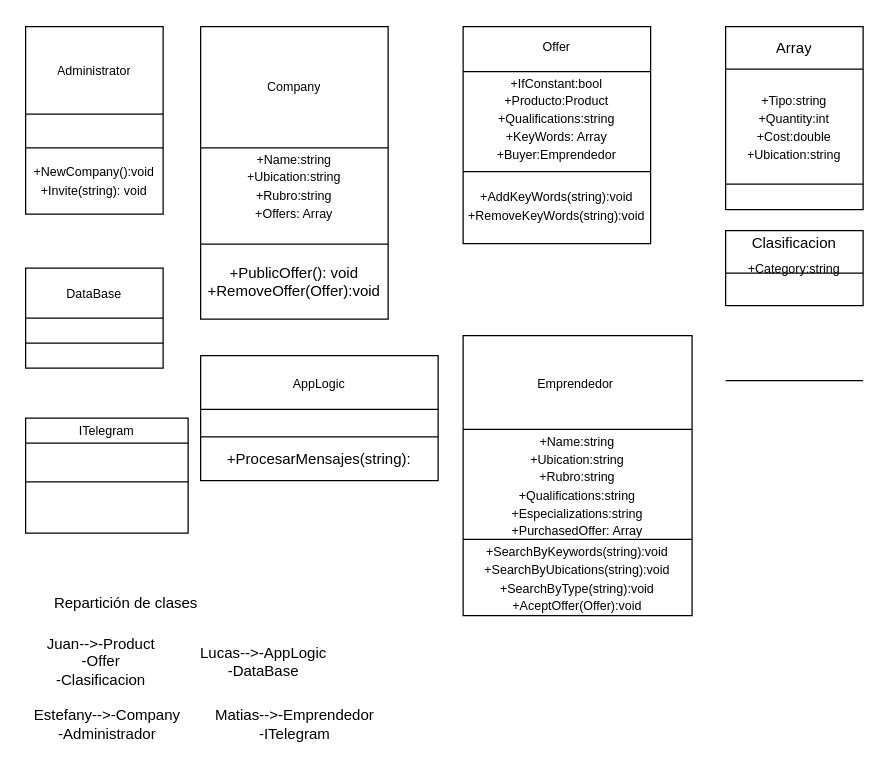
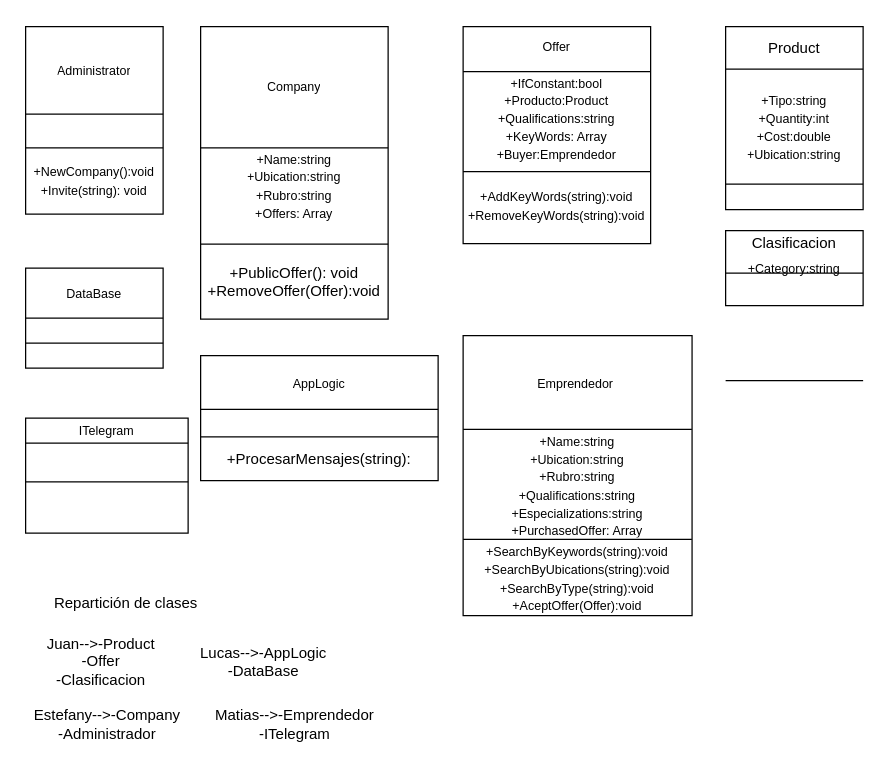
node "Array": label "Array" -> "Product"
